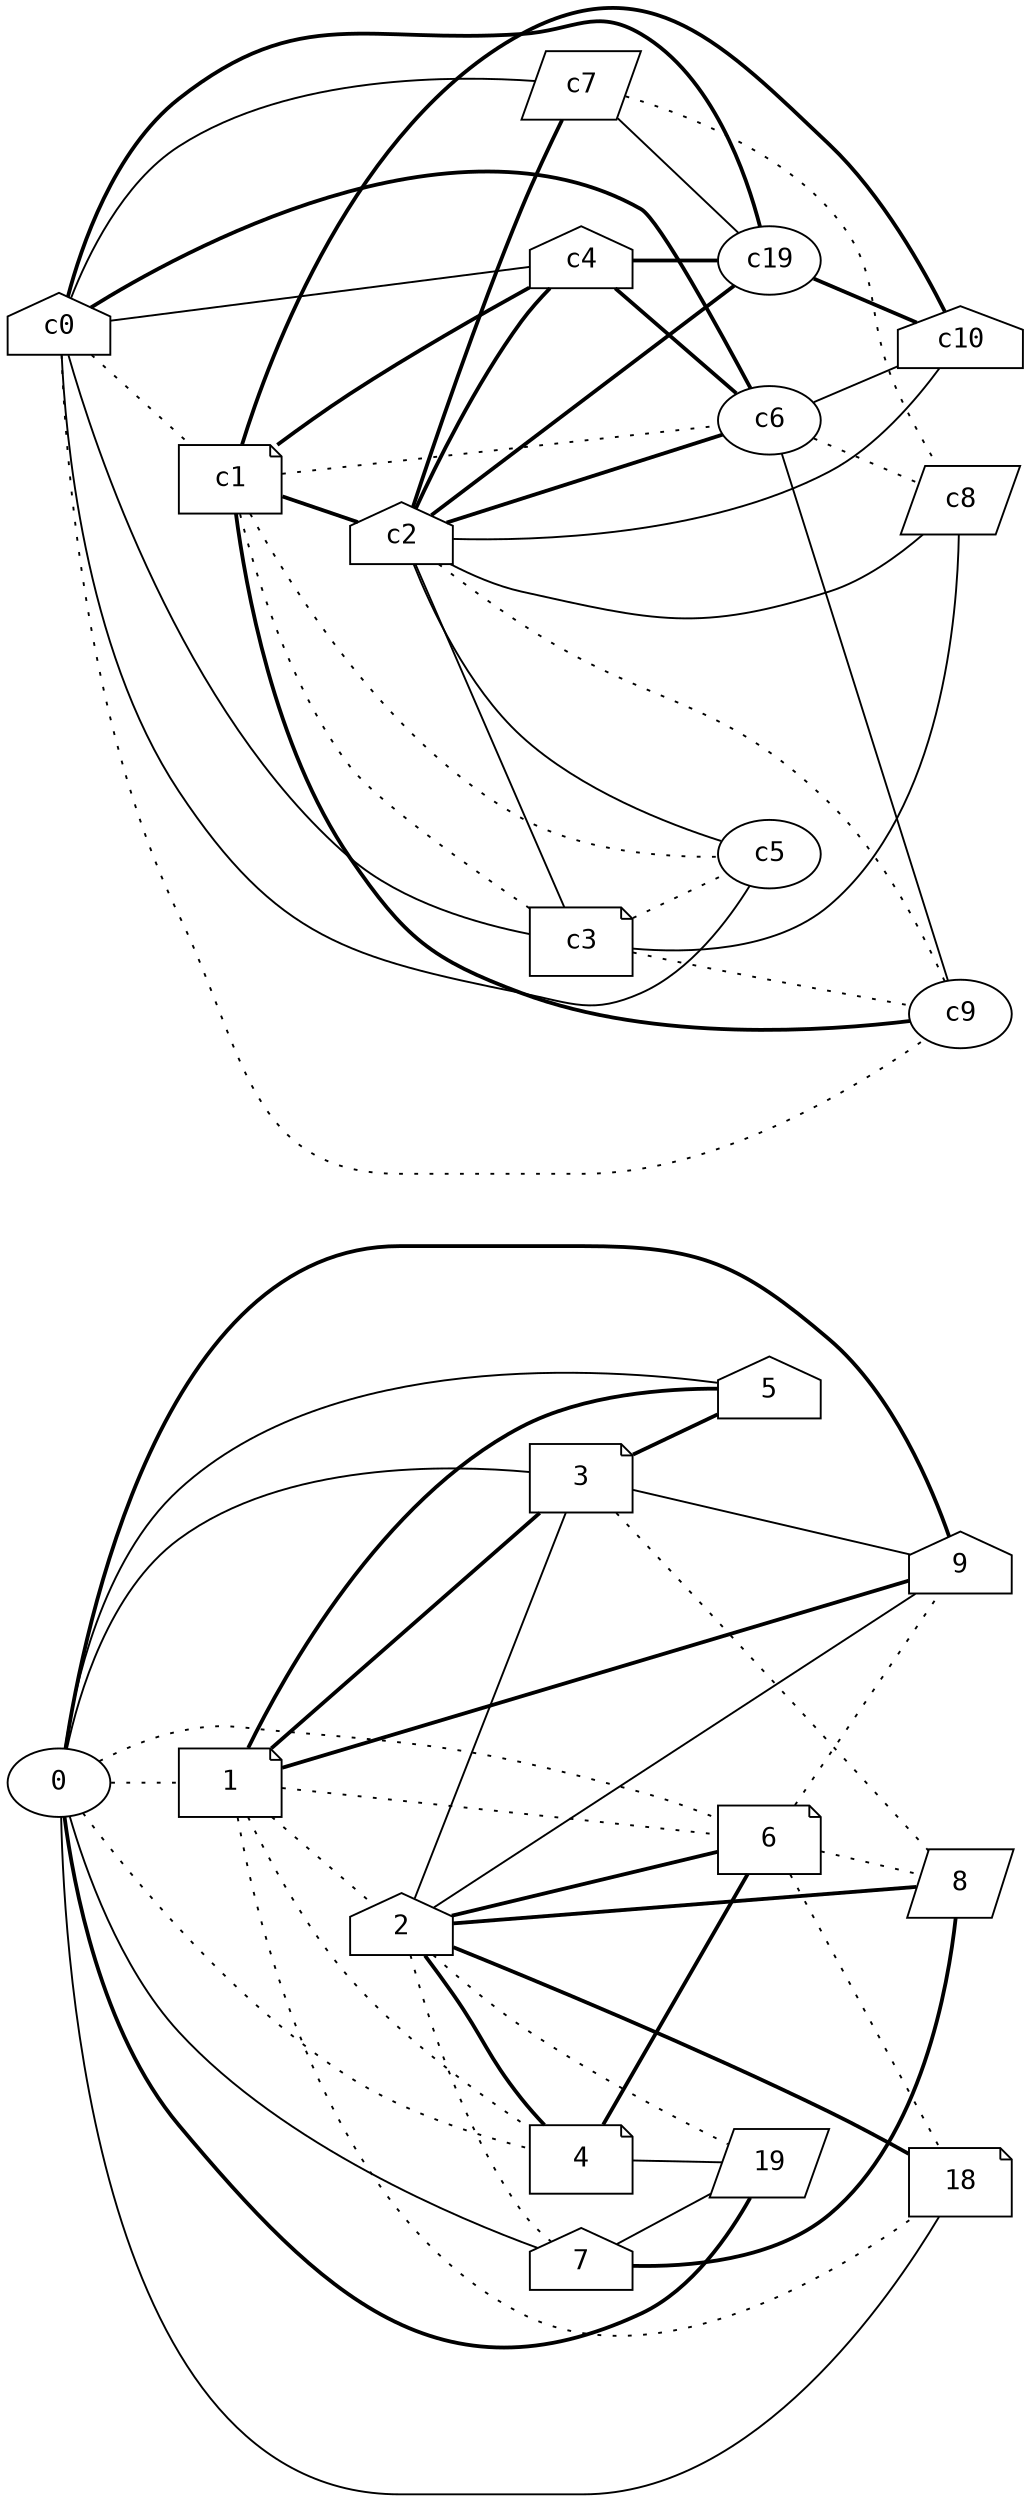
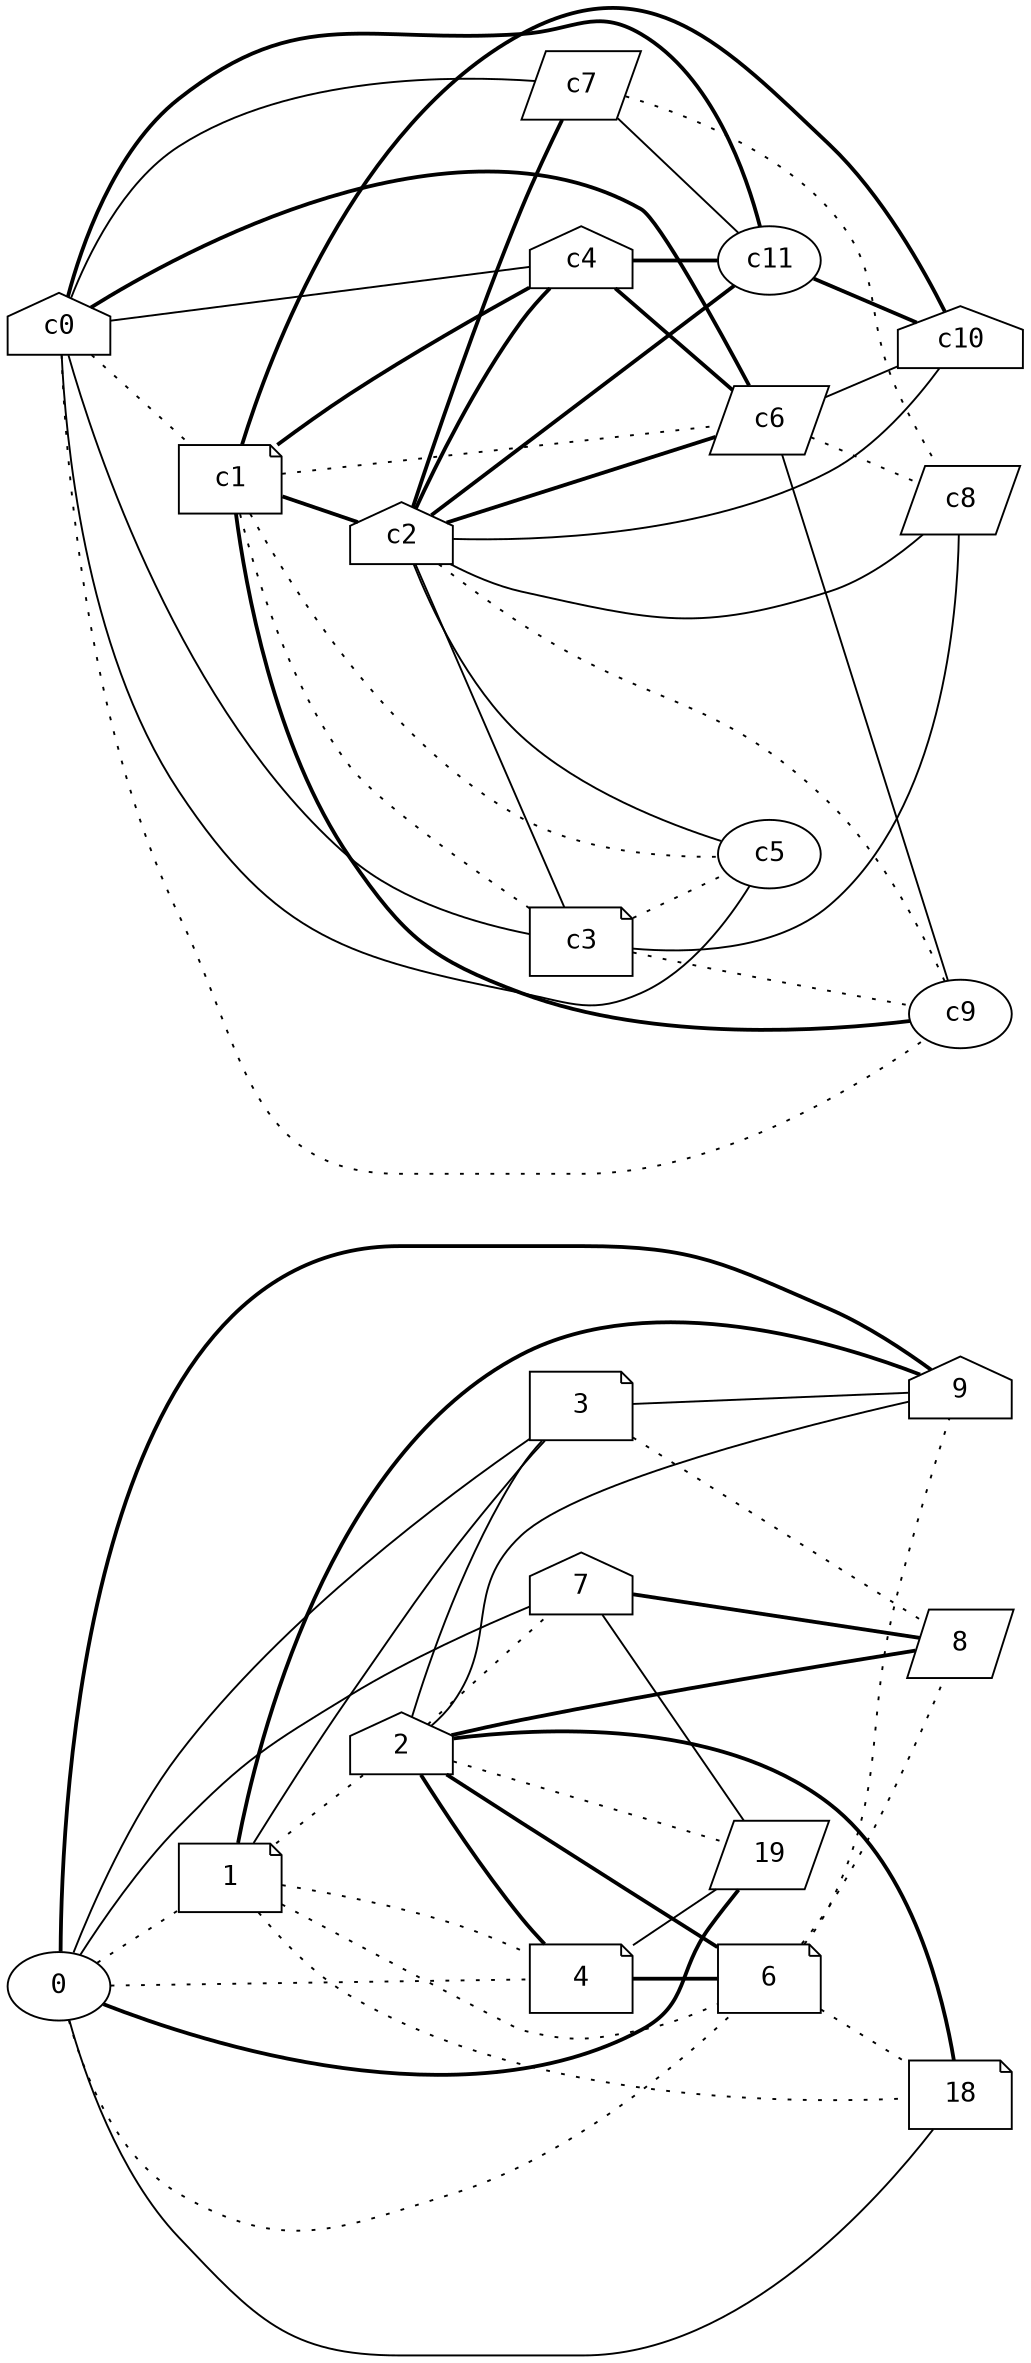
node "c19": label "c19" -> "c11"
node "c6": shape ellipse -> parallelogram
node "5": removed
edge "3" -- "1": style bold -> solid
